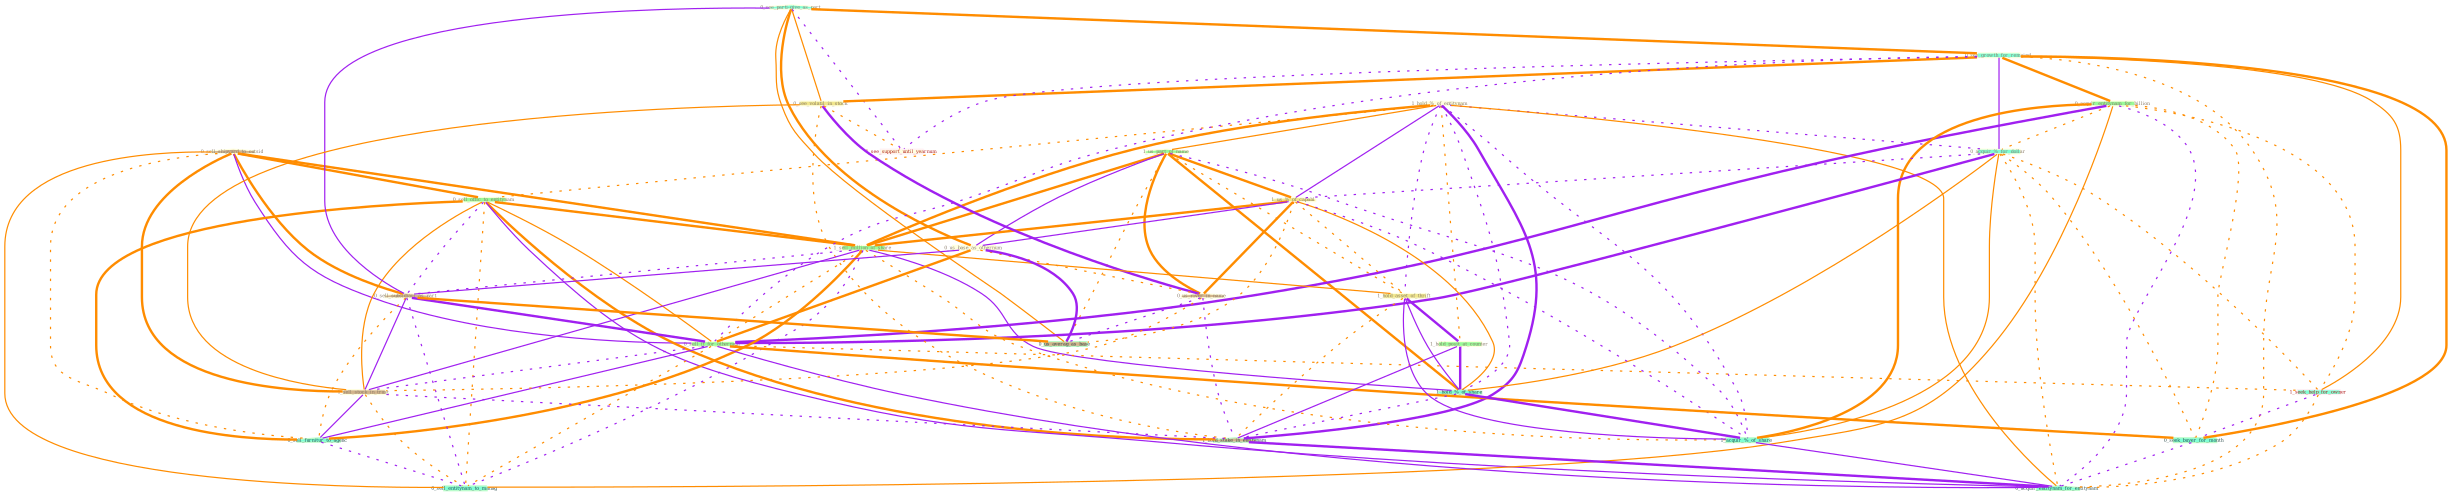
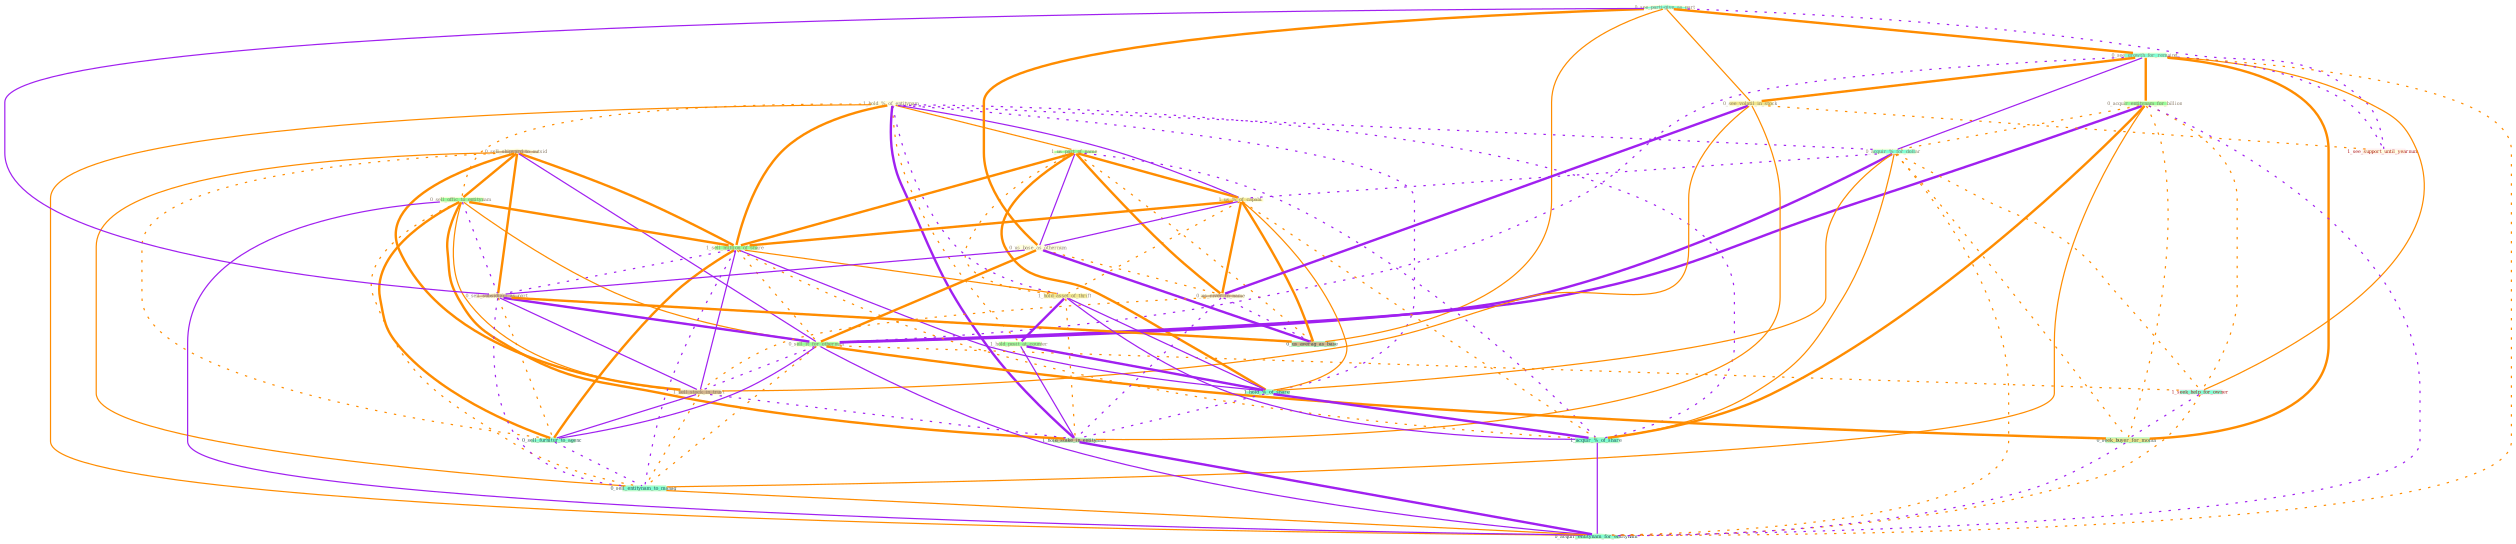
edge "1_us_%_of_capabl" -- "1_acquir_%_of_share": color purple -> darkorange
edge "1_us_%_of_capabl" -- "0_us_averag_as_base": style dotted -> bold
edge "0_see_volatil_in_stock" -- "1_hold_stake_in_entitynam": style dotted -> solid
node "0_seek_buyer_for_month": fillcolor aquamarine -> khaki
edge "0_sell_entitynam_to_manag" -- "0_acquir_entitynam_for_entitynam": added
